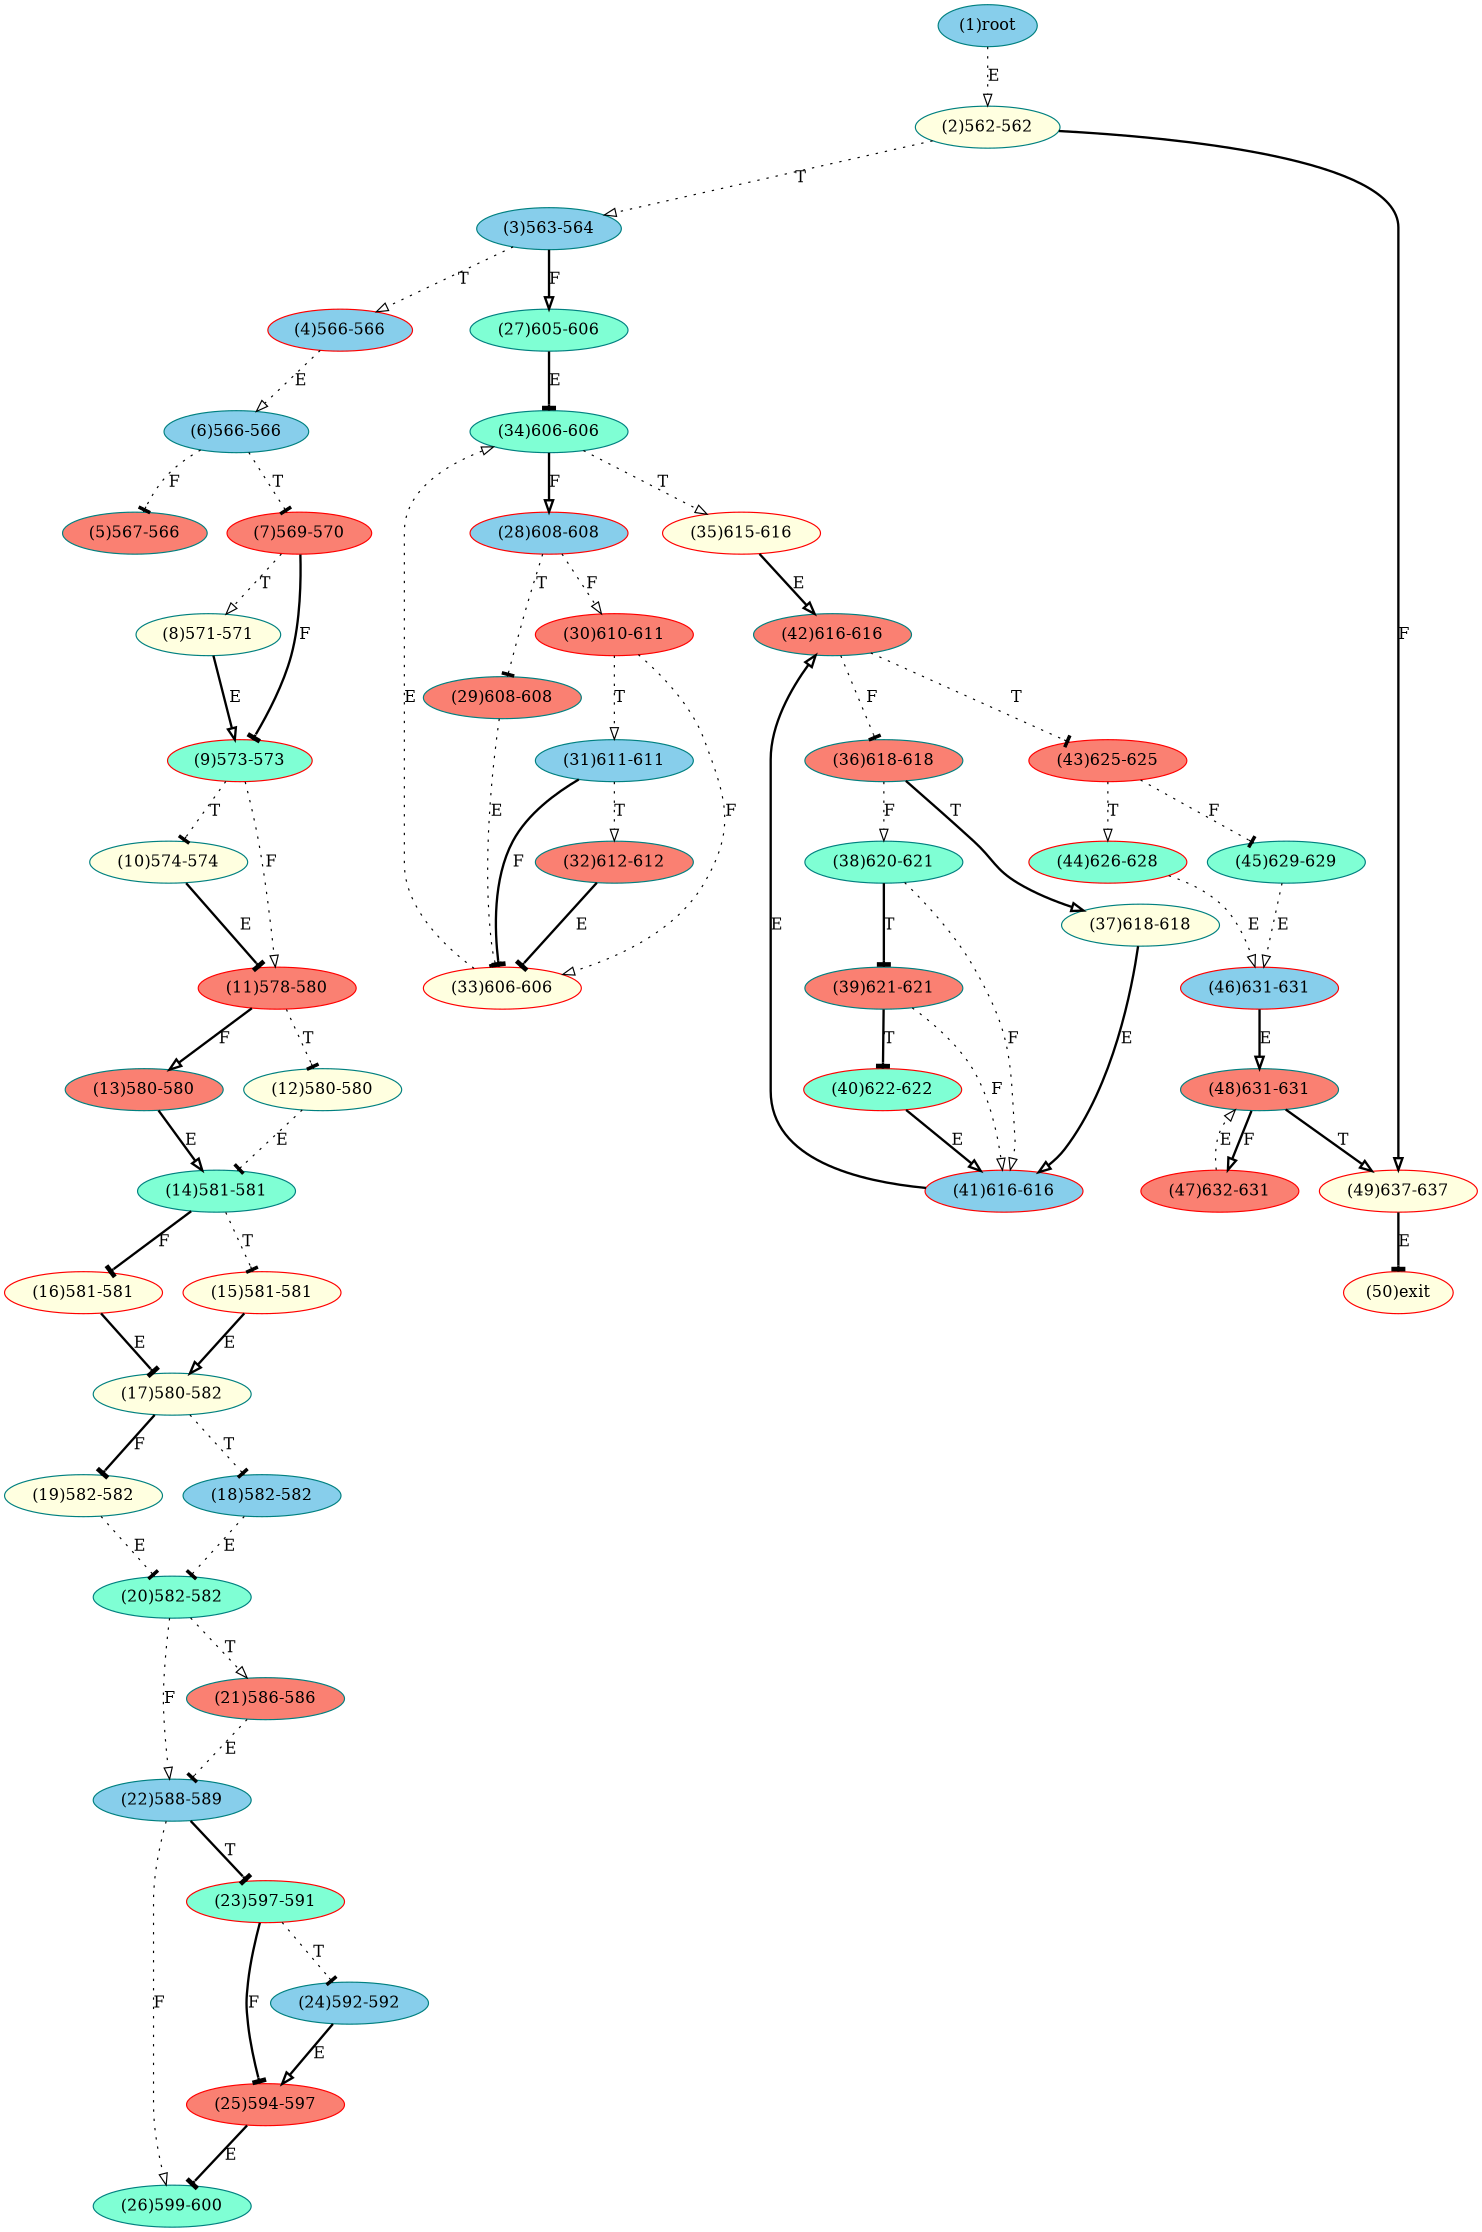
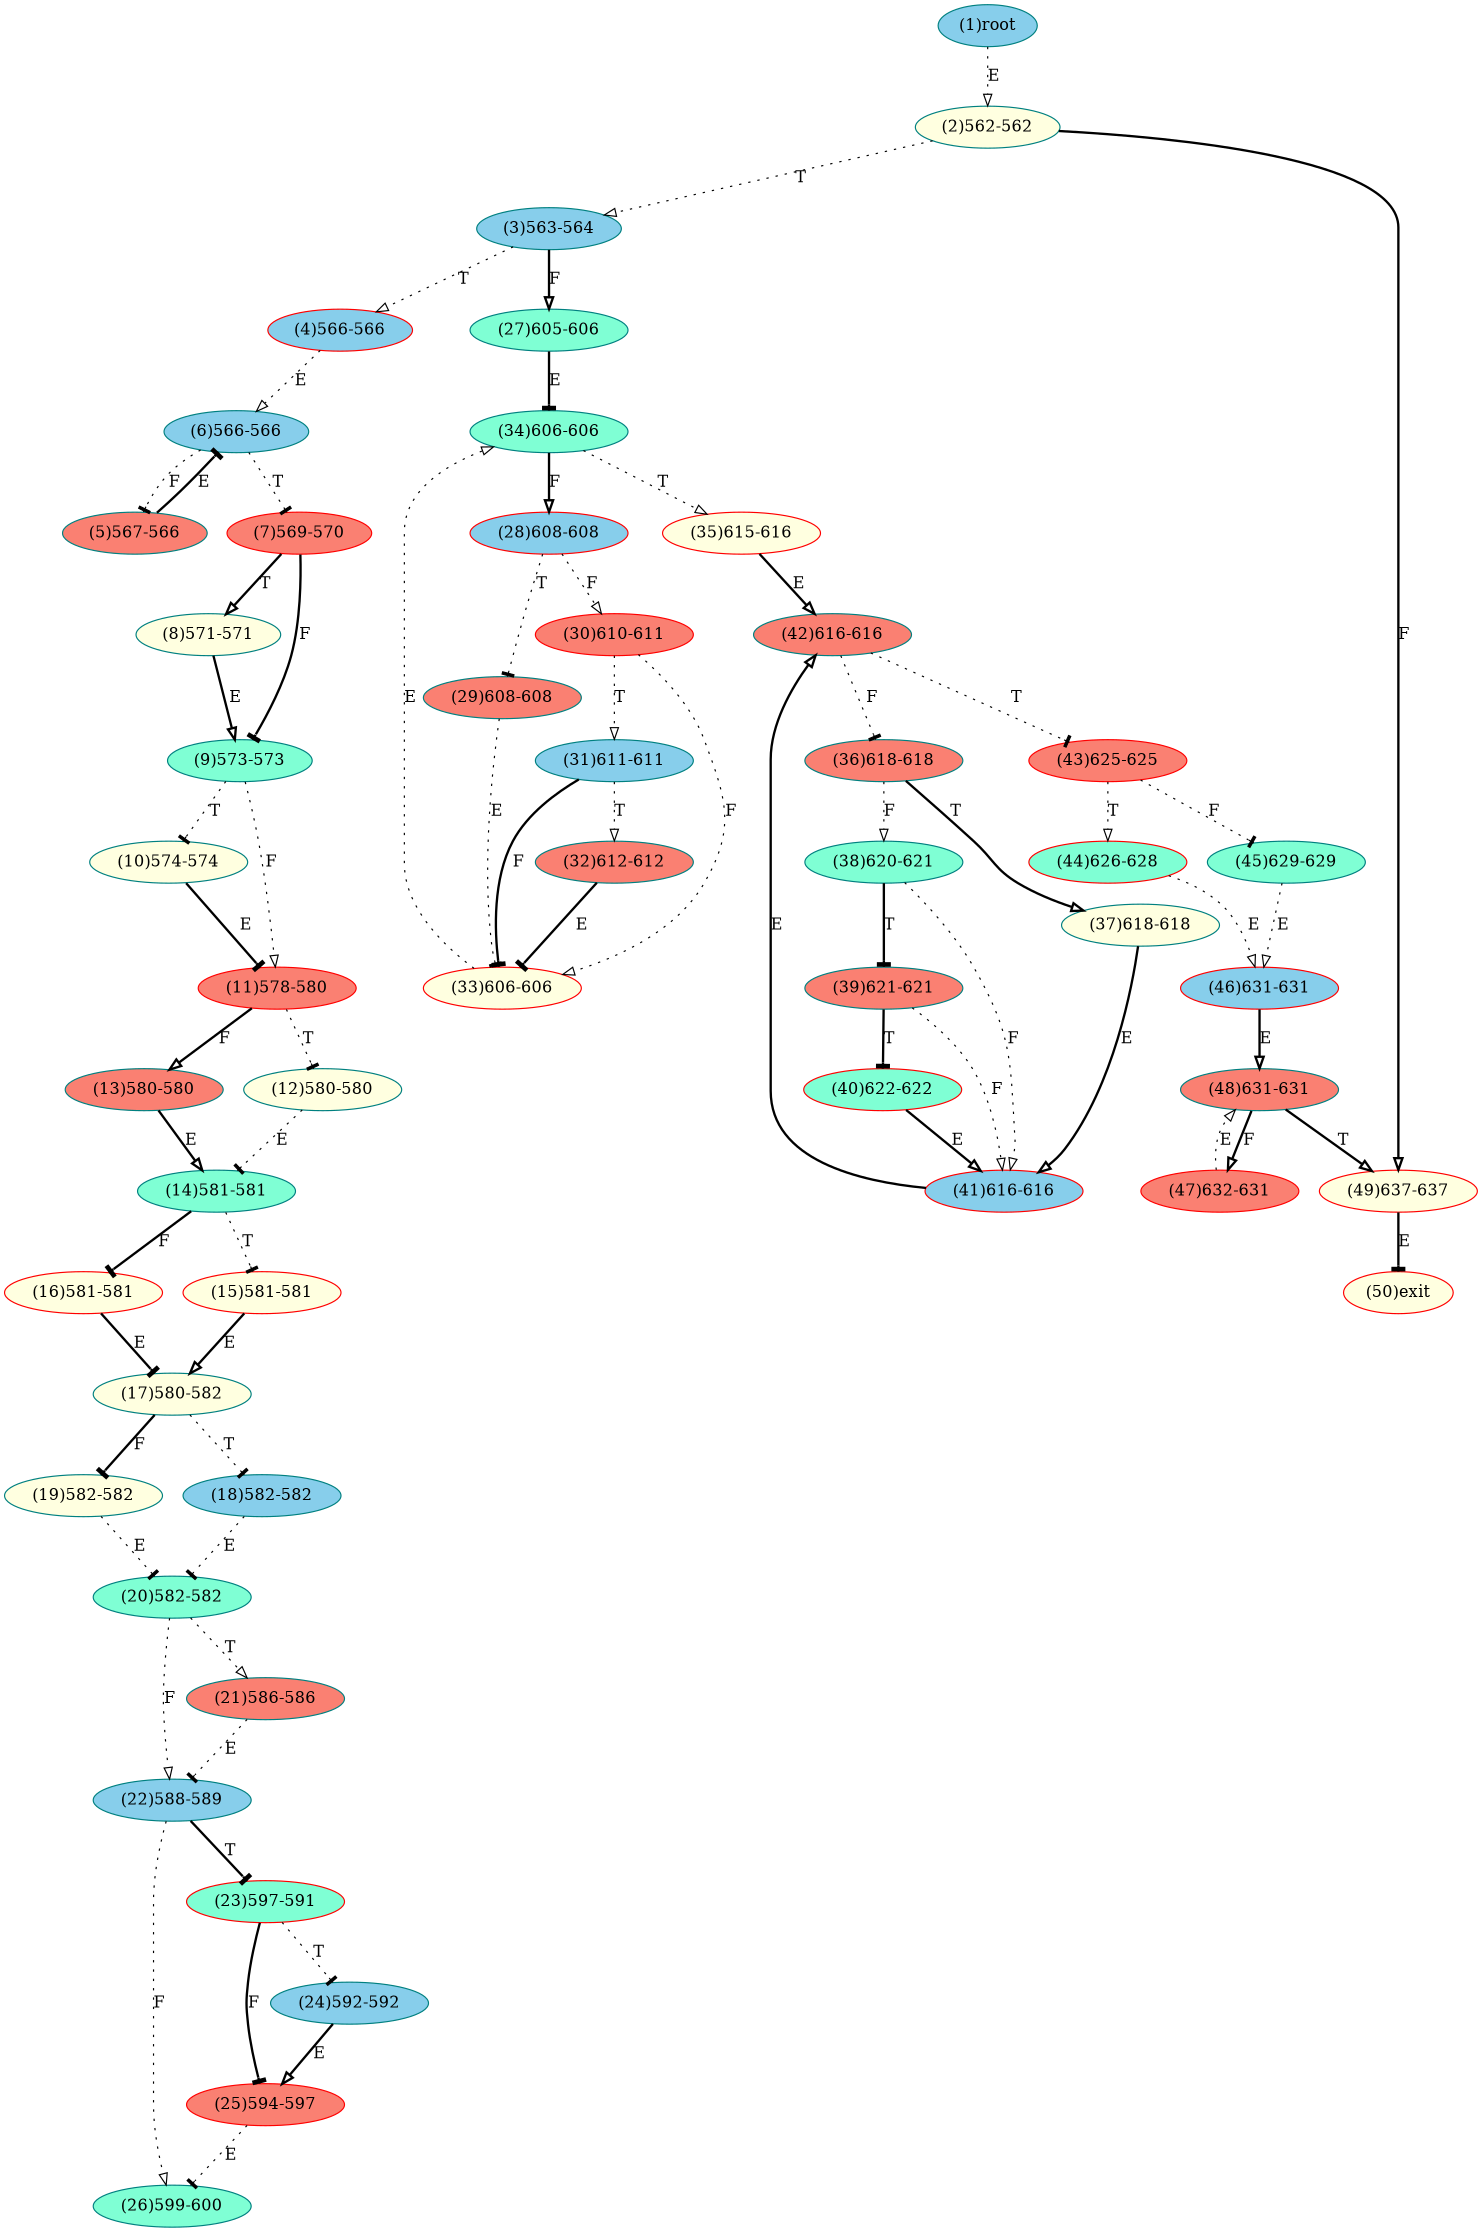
edge "(5)567-566" -> "(6)566-566": added, label "E"
edge "(7)569-570" -> "(8)571-571": style dotted -> bold
node "(9)573-573": color red -> teal
edge "(25)594-597" -> "(26)599-600": style bold -> dotted
